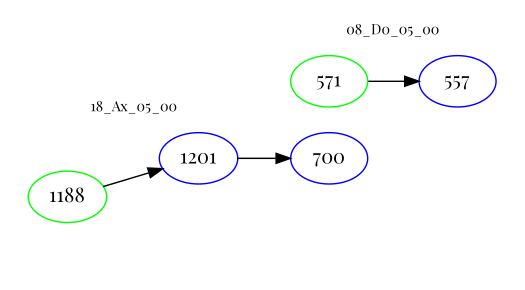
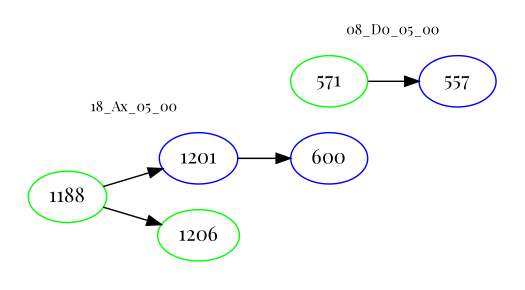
node "700": label "700" -> "600"
node "1206": added
